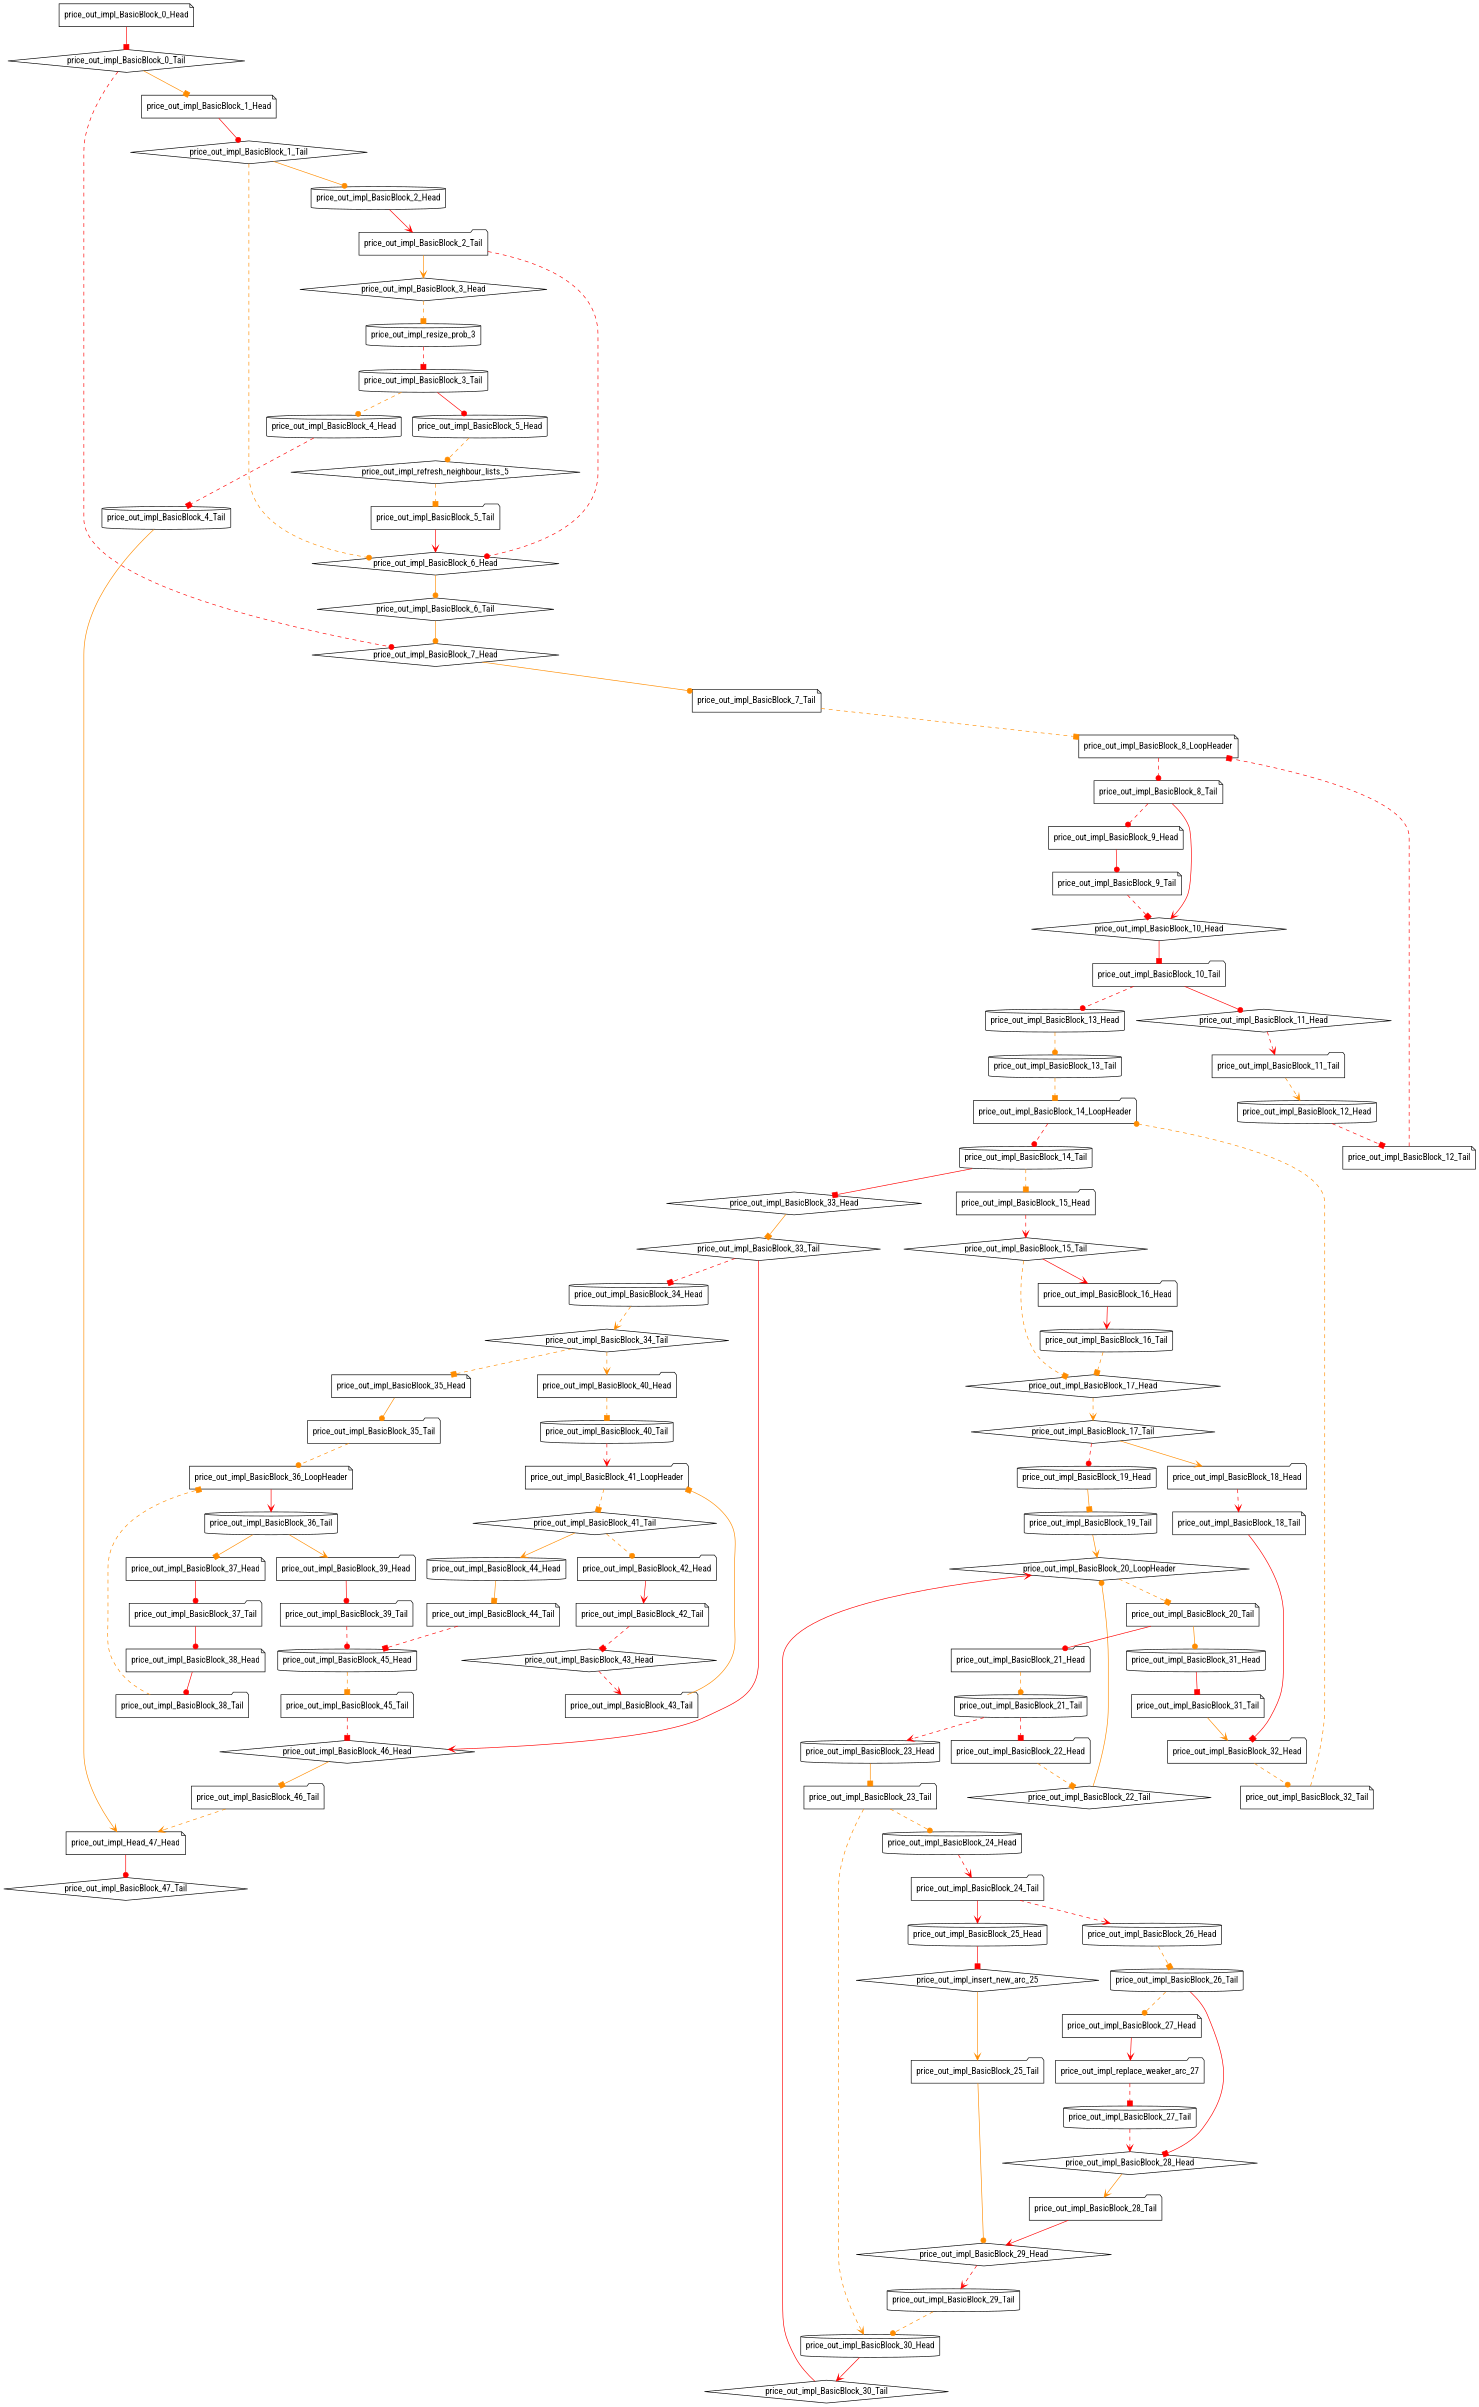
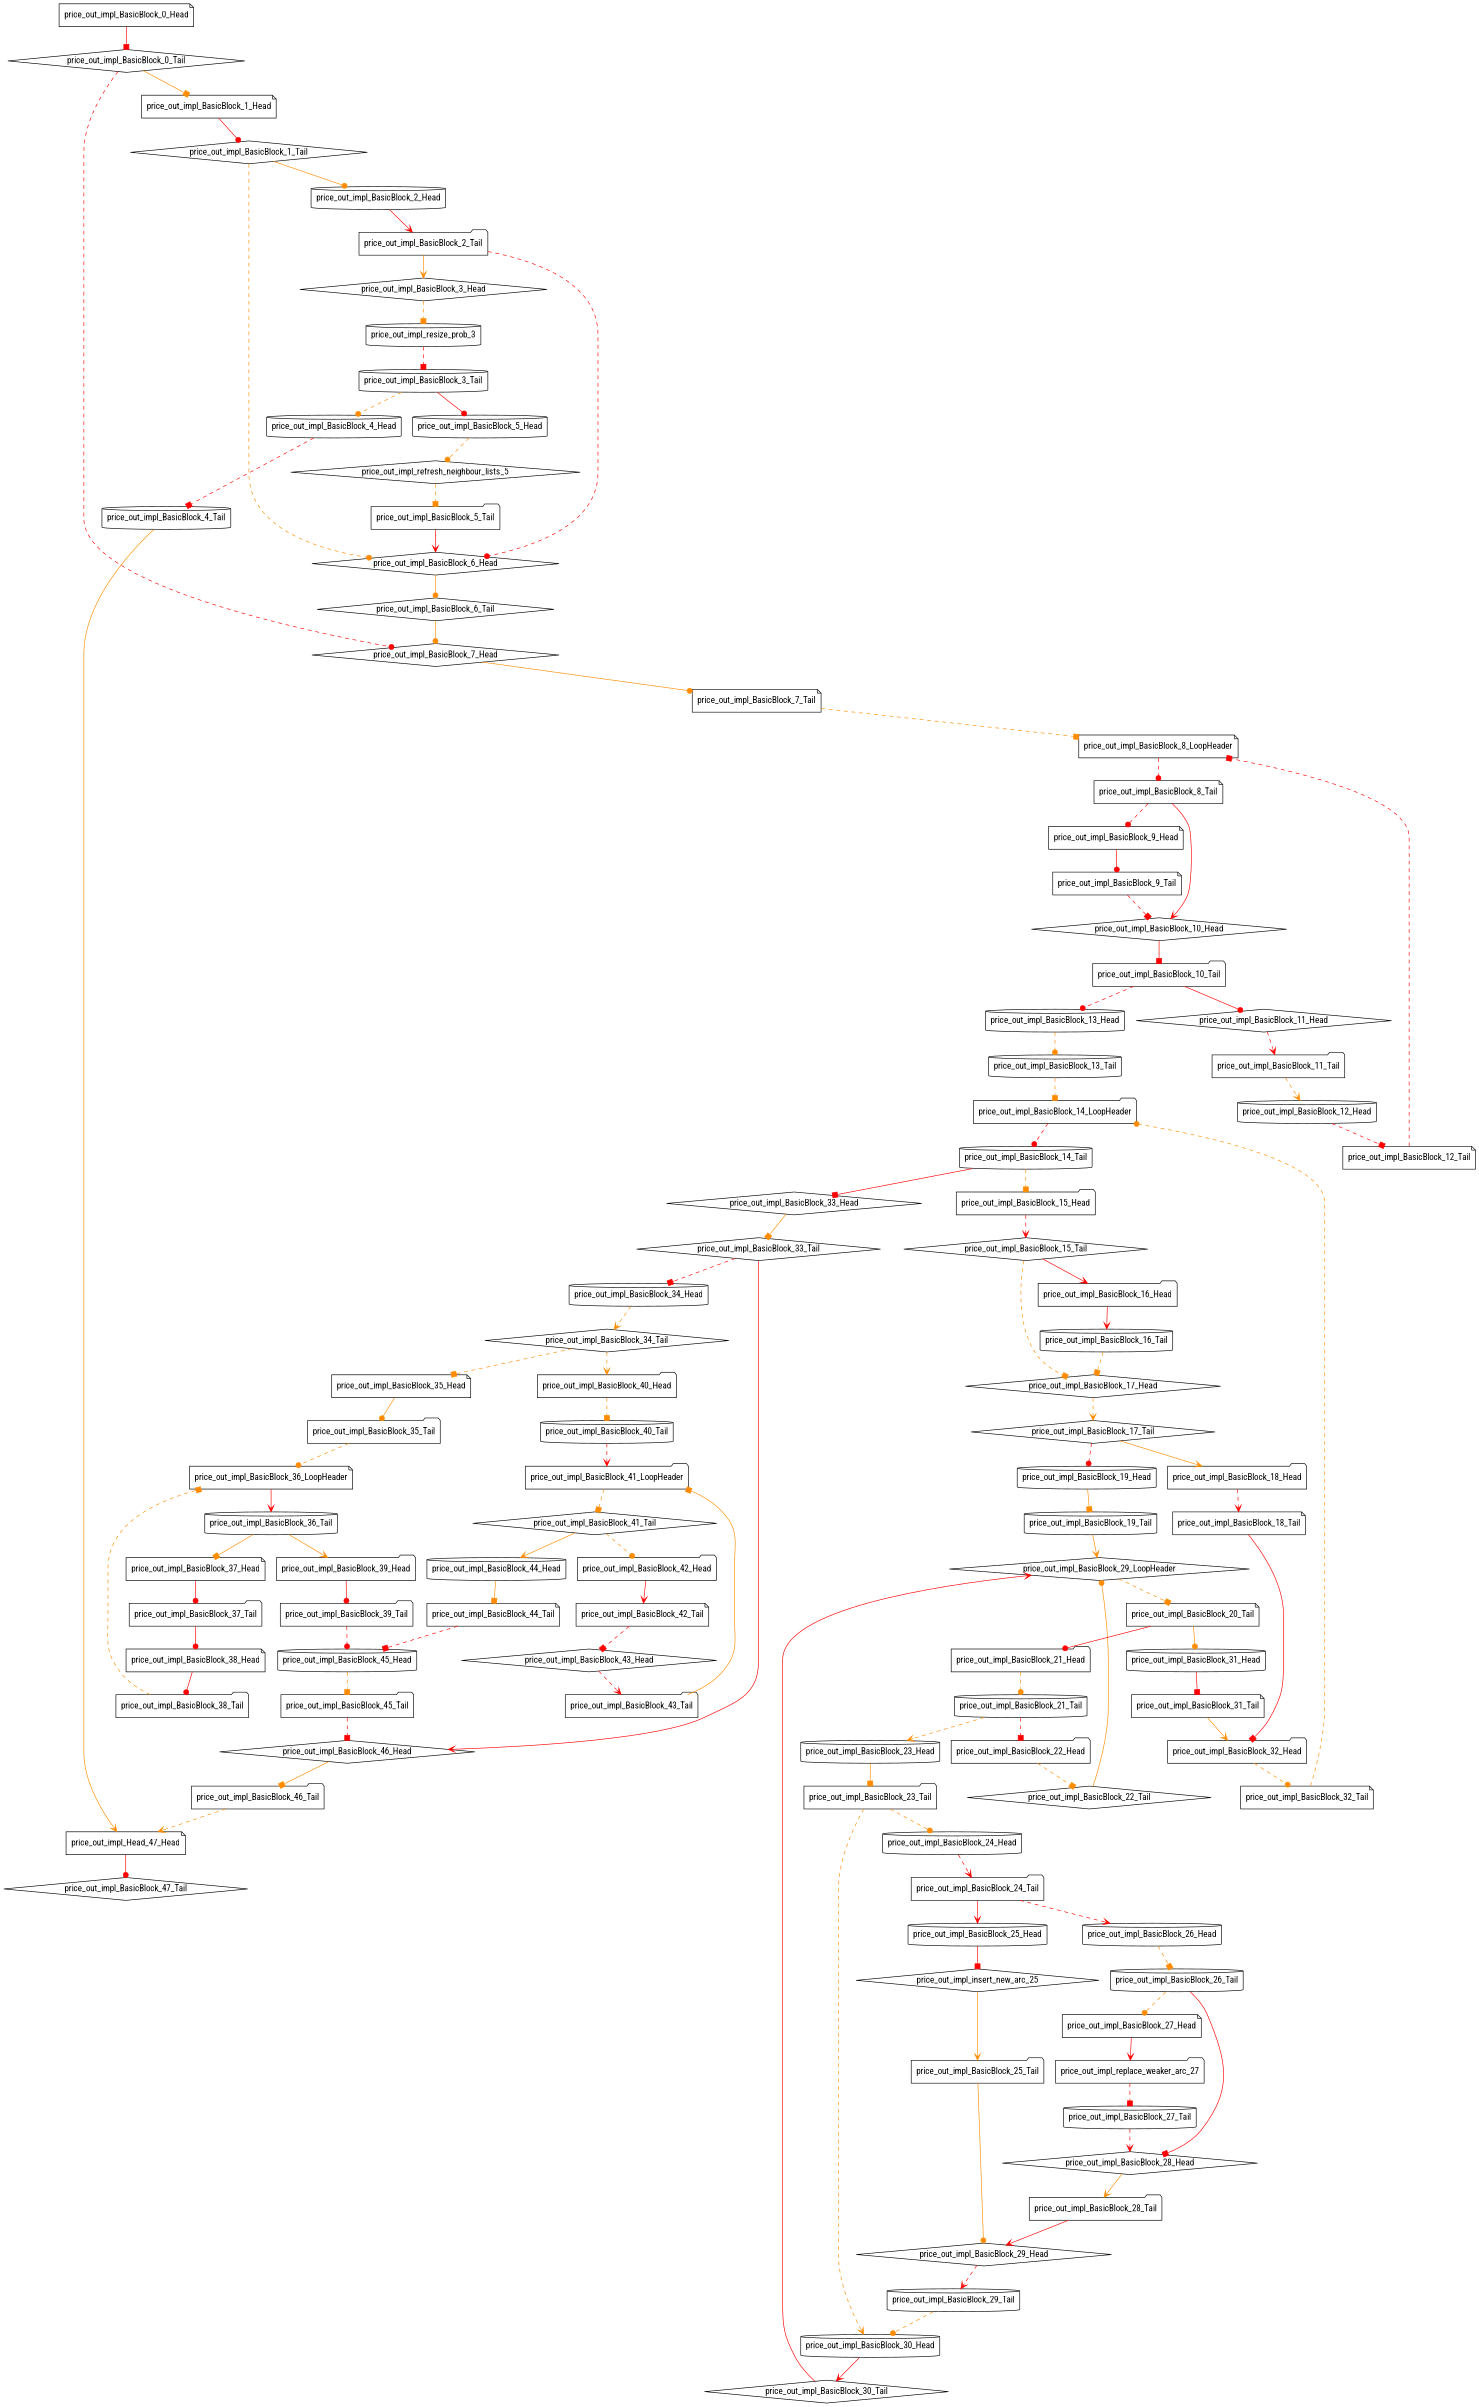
node "price_out_impl_BasicBlock_20_LoopHeader": label "price_out_impl_BasicBlock_20_LoopHeader" -> "price_out_impl_BasicBlock_29_LoopHeader"
edge "price_out_impl_BasicBlock_21_Tail" -> "price_out_impl_BasicBlock_23_Head": color red -> darkorange
